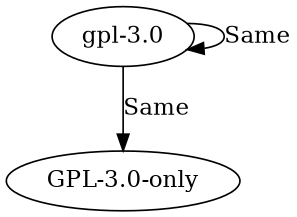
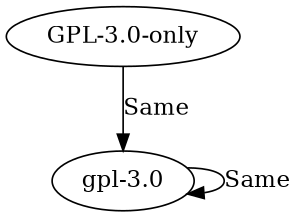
edge "gpl-3.0" -> "GPL-3.0-only": reversed
